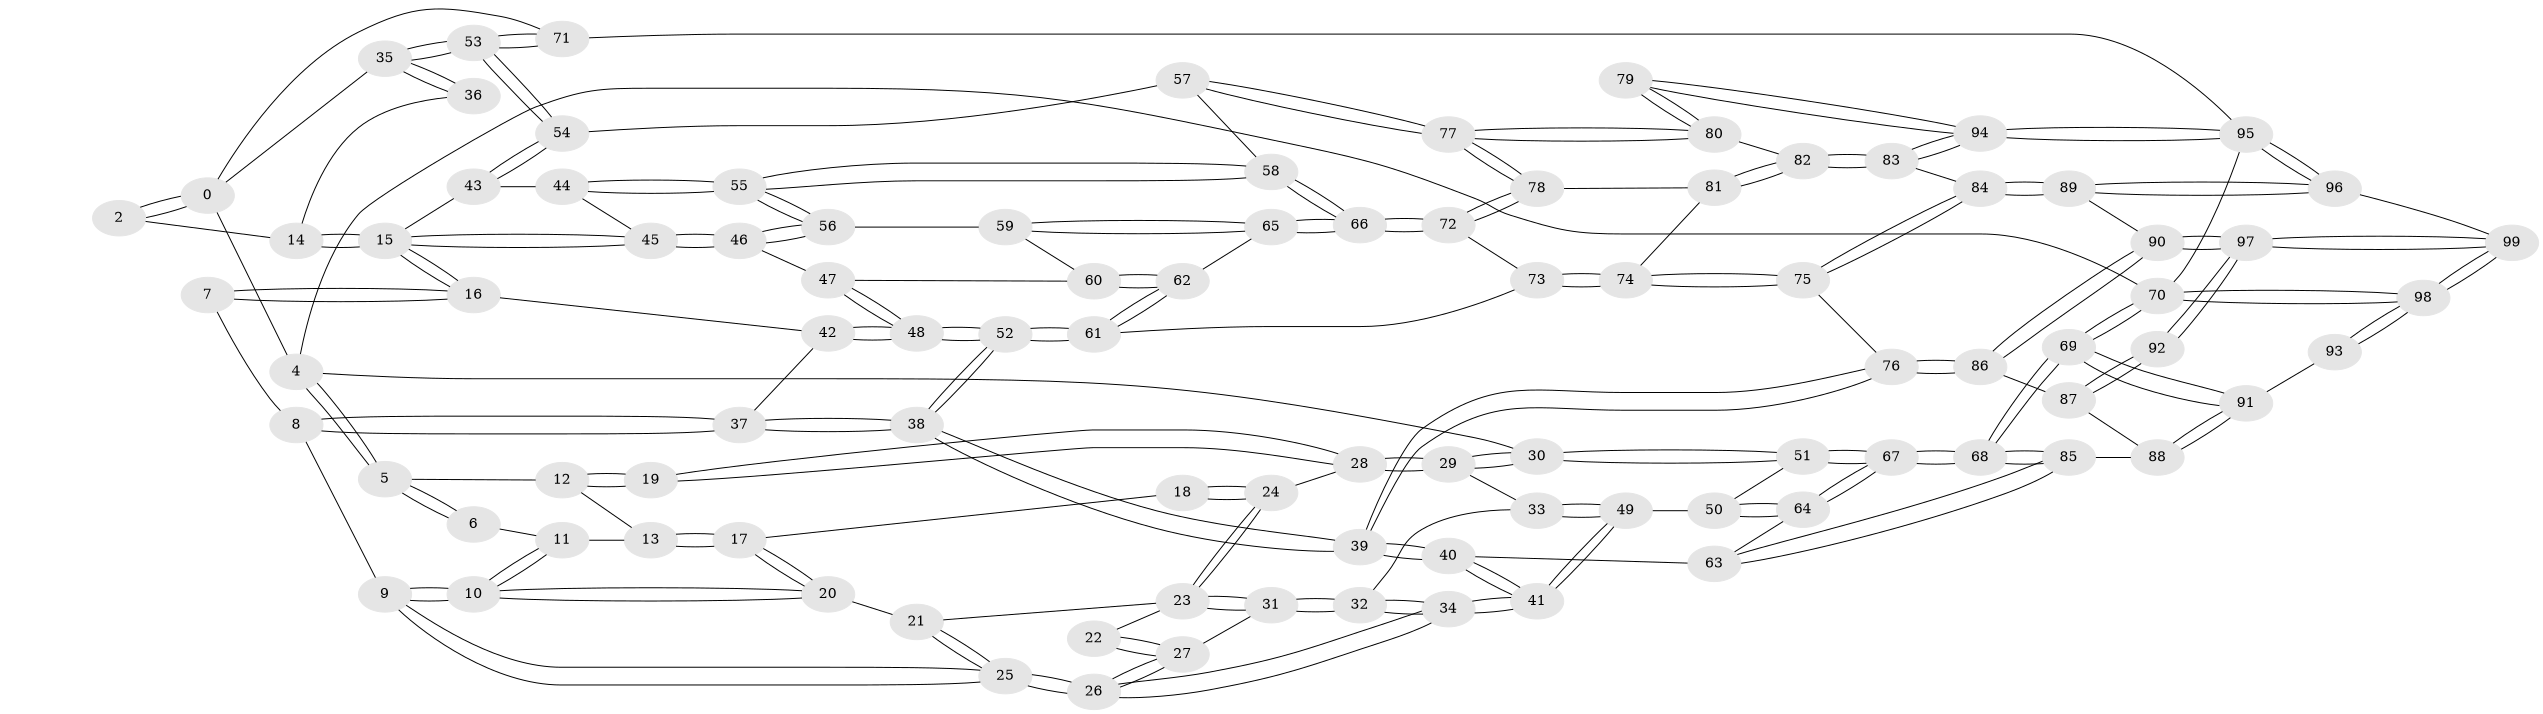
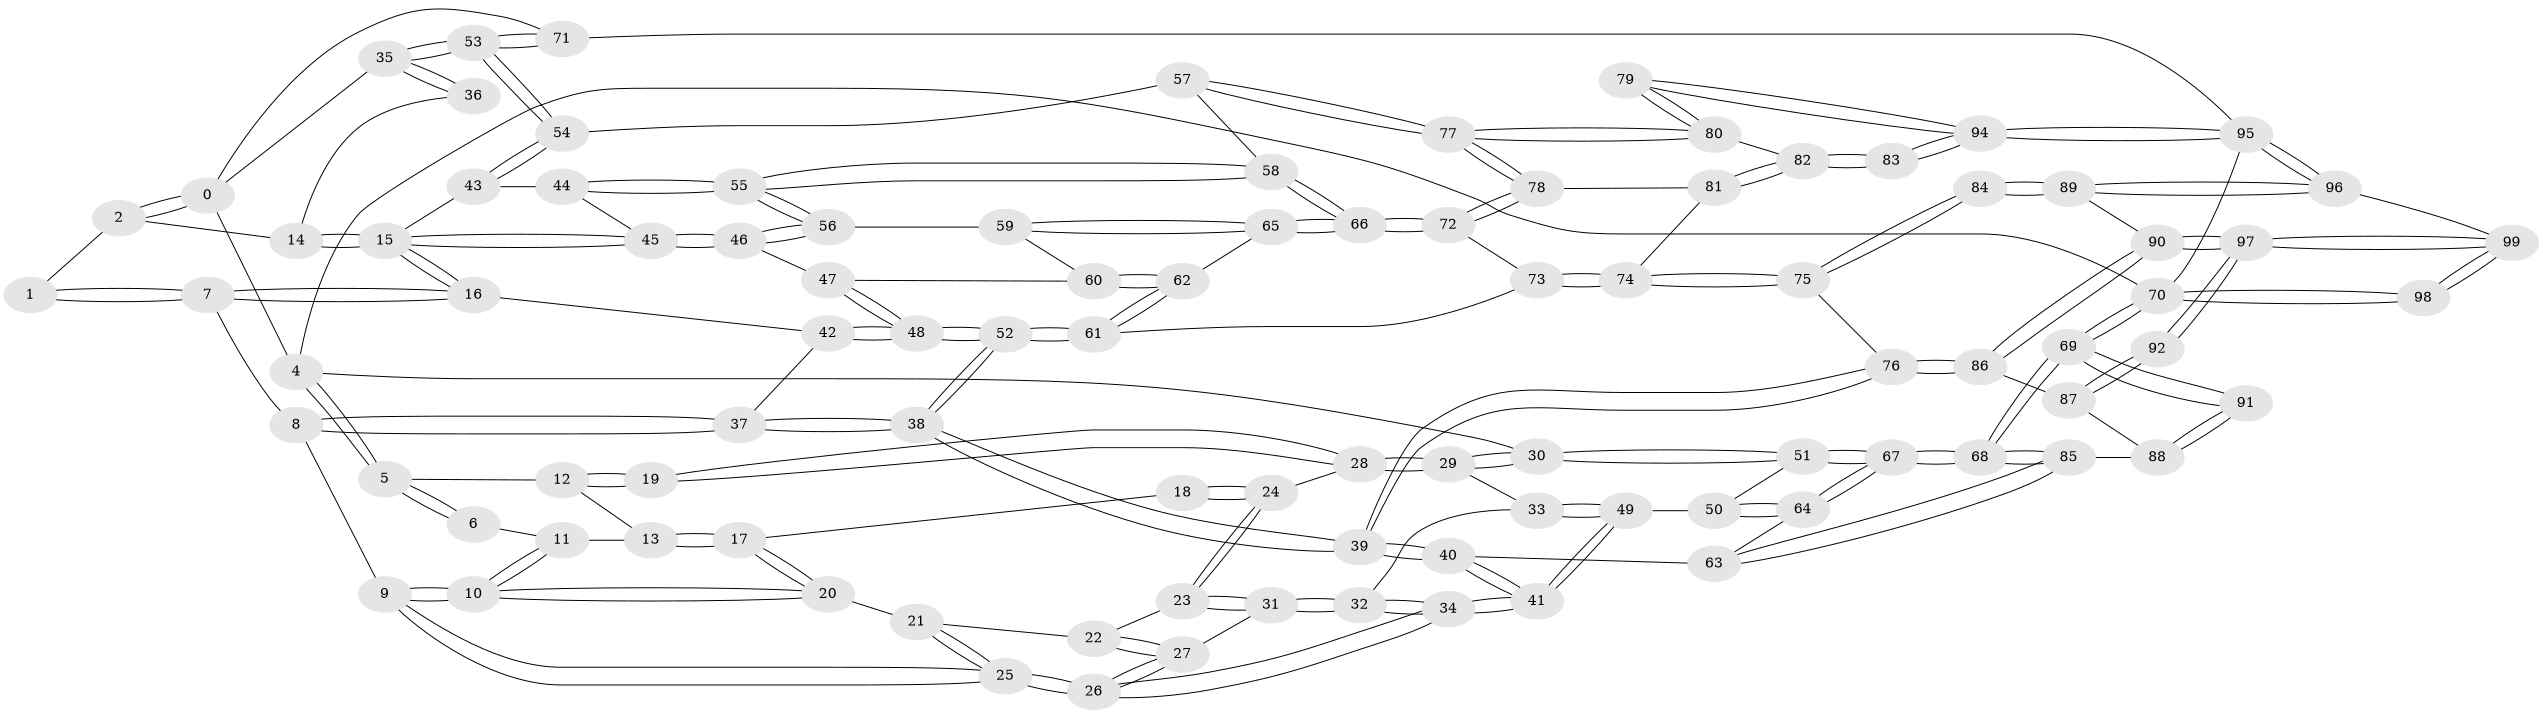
edge "83" -- "84": removed
node "1": added
node "93": removed
edge "23" -- "21": now "22" -- "21"
